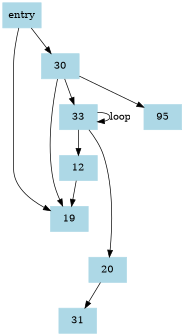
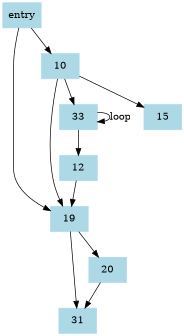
node "30": label "30" -> "10"
node "95": label "95" -> "15"
edge "33" -> "20": now "19" -> "20"
edge "19" -> "31": added
